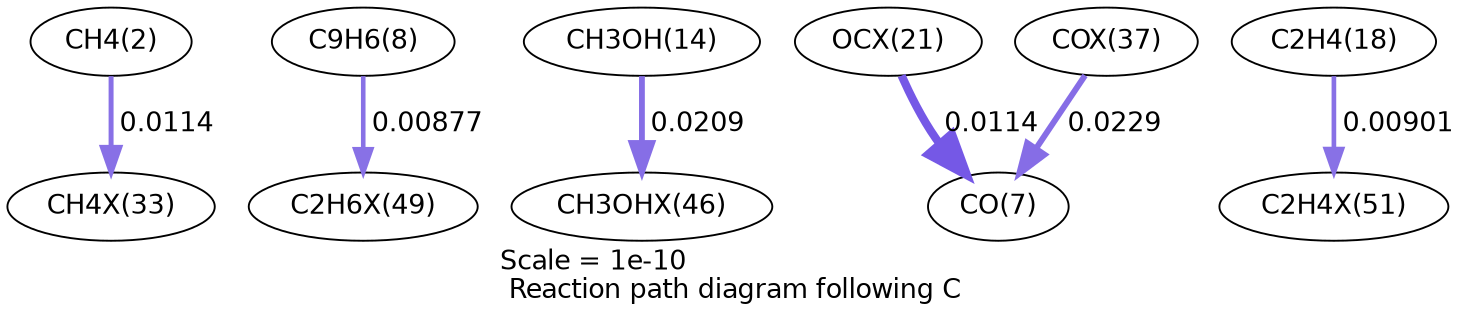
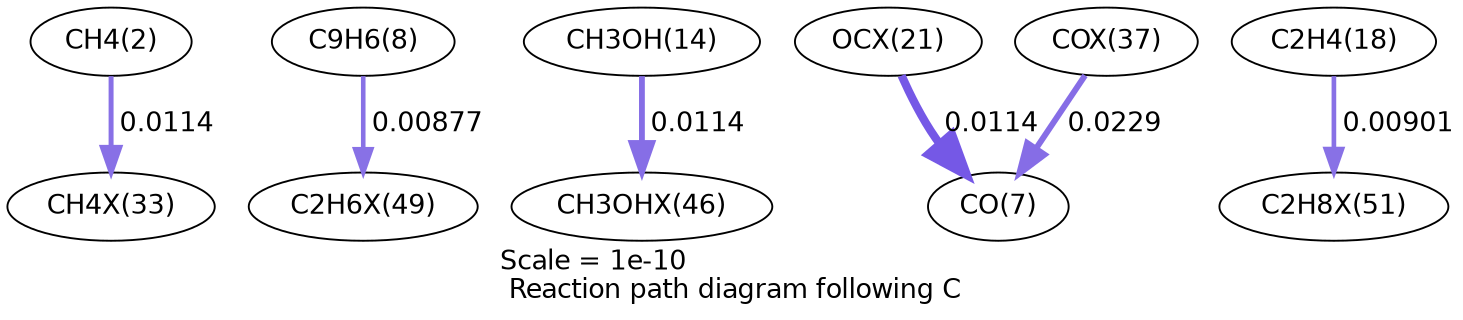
edge "CH3OH(14)" -> "CH3OHX(46)": label " 0.0209" -> " 0.0114"
node "C2H4X(51)": label "C2H4X(51)" -> "C2H8X(51)"
